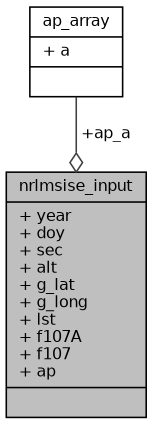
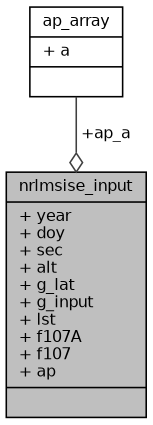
node "nrlmsise_input": text "+ g_long" -> "+ g_input"
